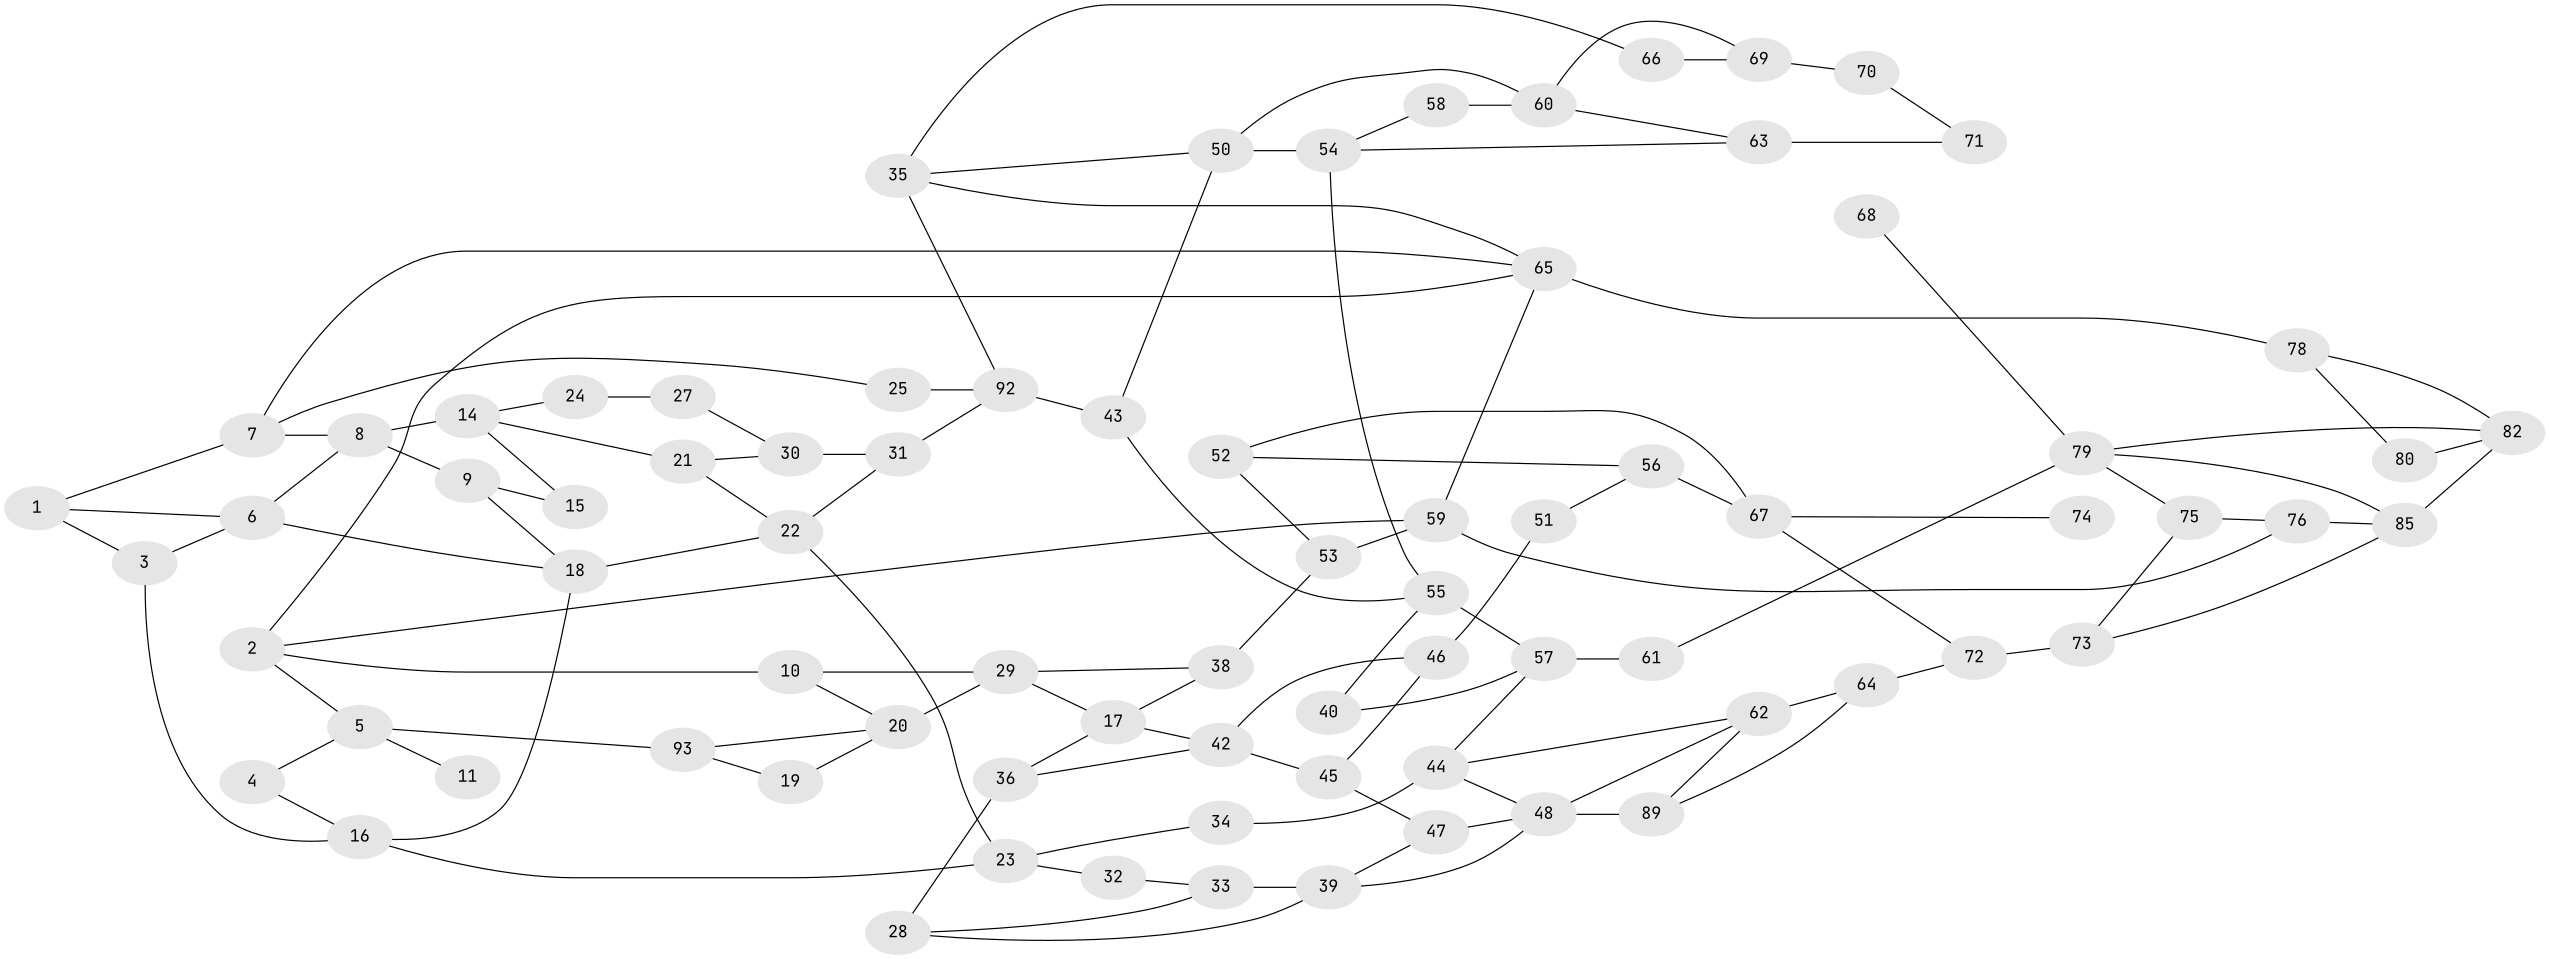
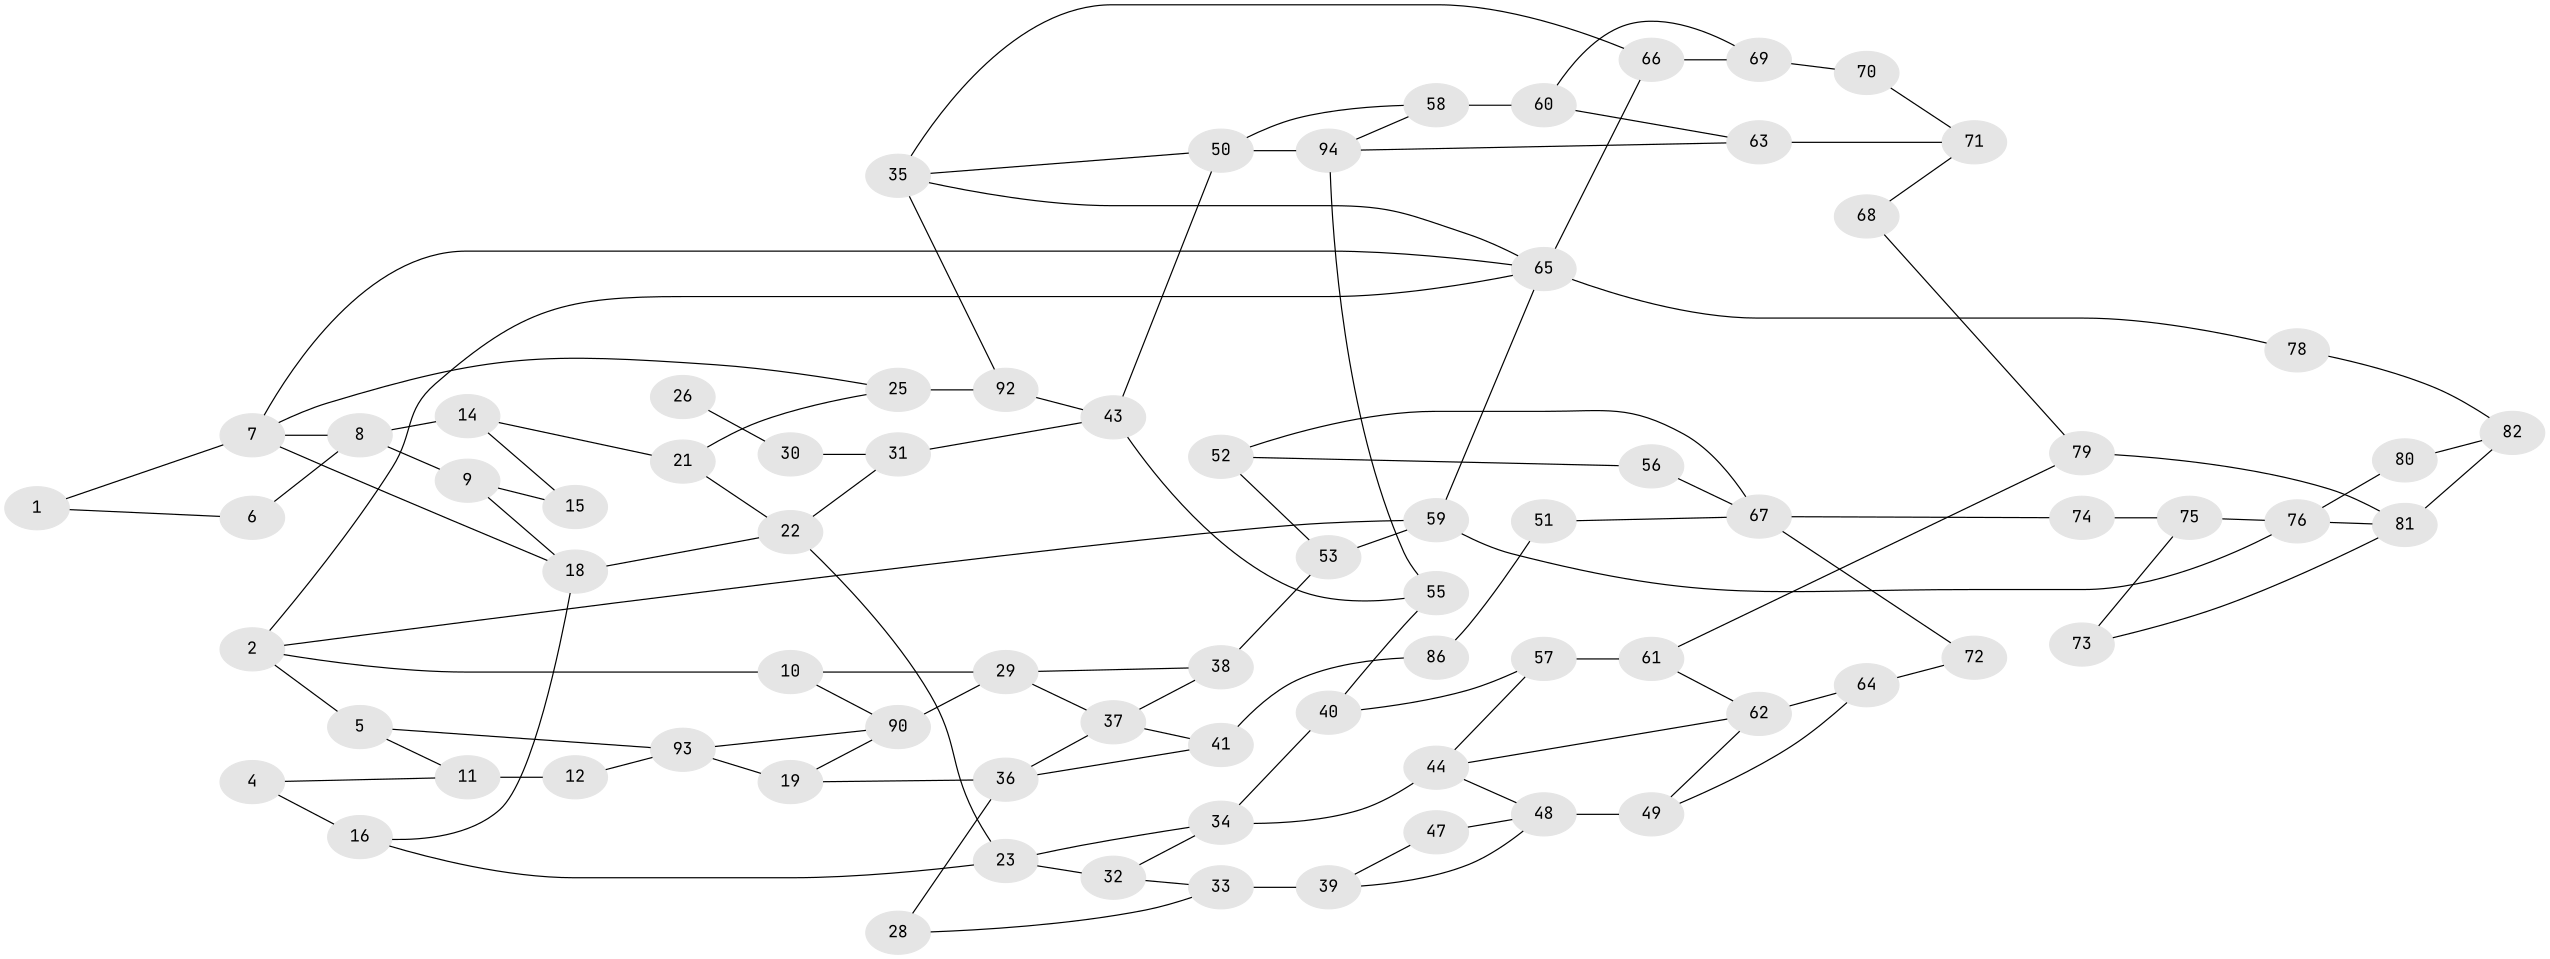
edge "60" -- "50": now "58" -- "50"
node "54": label "54" -> "94"
edge "66" -- "65": added
edge "71" -- "68": added
node "24": removed
node "27": label "27" -> "26"
edge "78" -- "80": now "76" -- "80"
edge "92" -- "31": now "43" -- "31"
edge "82" -- "79": removed
edge "30" -- "21": now "25" -- "21"
edge "79" -- "75": now "74" -- "75"
edge "56" -- "51": now "67" -- "51"
node "85": label "85" -> "81"
edge "6" -- "18": now "7" -- "18"
node "3": removed
edge "55" -- "57": removed
edge "73" -- "72": removed
node "46": label "46" -> "86"
node "17": label "17" -> "37"
node "20": label "20" -> "90"
node "42": label "42" -> "41"
edge "5" -- "4": now "11" -- "4"
edge "62" -- "48": now "62" -- "61"
edge "40" -- "34": added
node "12": added
node "45": removed
edge "36" -- "19": added
node "89": label "89" -> "49"
edge "34" -- "32": added
edge "39" -- "28": removed
